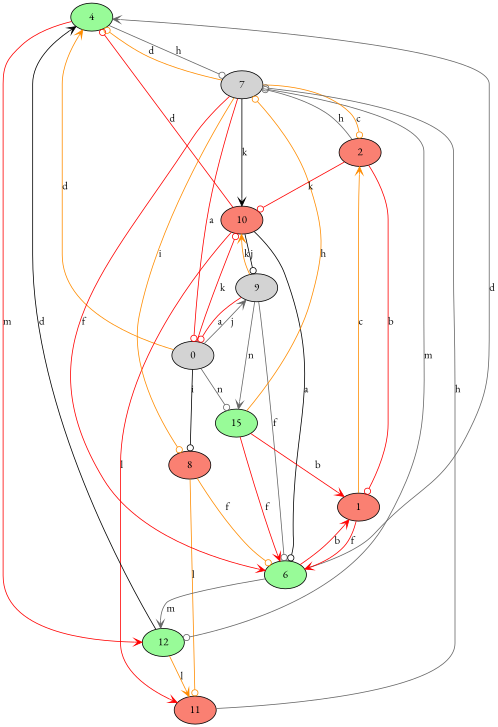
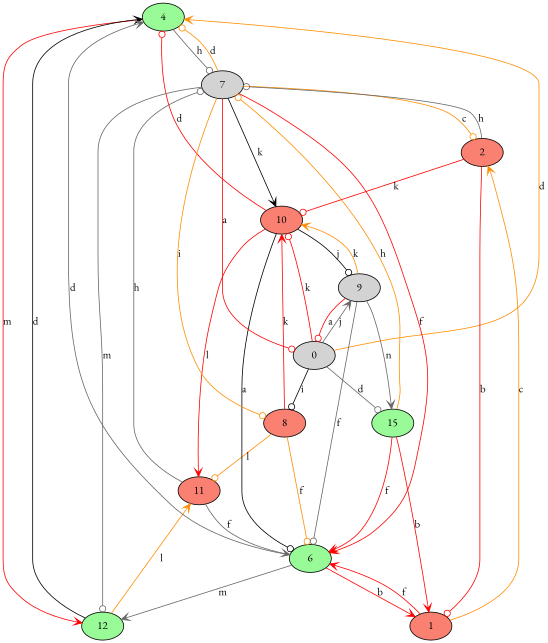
edge "8" -> "10": added, label "k"
edge "0" -> "15": label "n" -> "d"
edge "11" -> "6": added, label "f"
